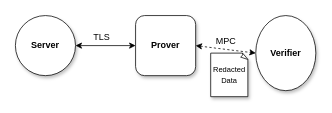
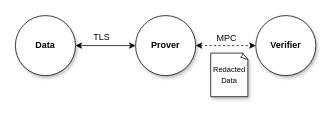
node "Server": label "Server" -> "Data"
node "Prover": shape rounded rectangle -> ellipse
node "Verifier": size 60x75 -> 60x60
